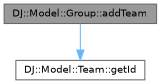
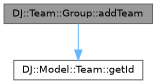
node "DJ::Model::Group::addTeam": label "DJ::Model::Group::addTeam" -> "DJ::Team::Group::addTeam"
